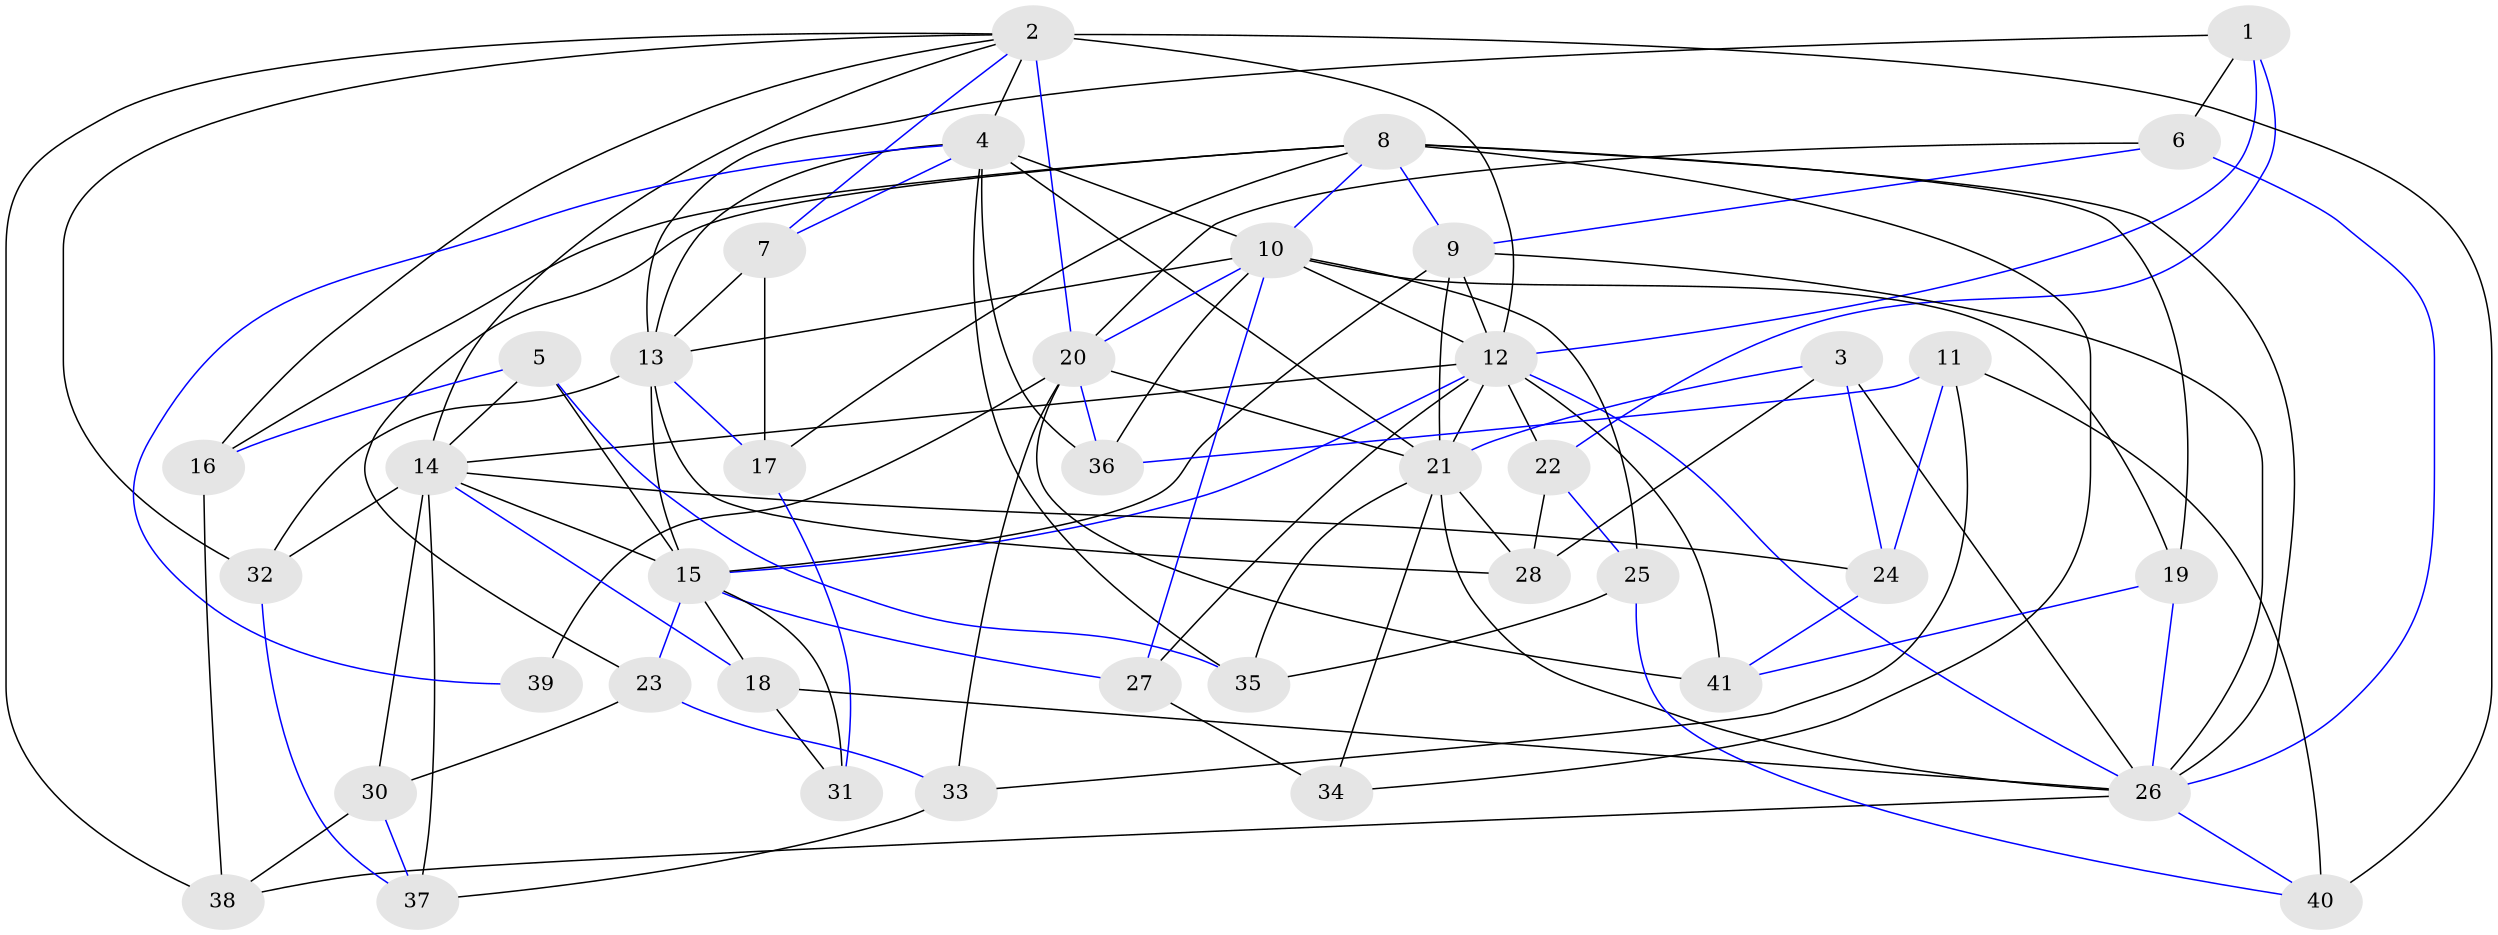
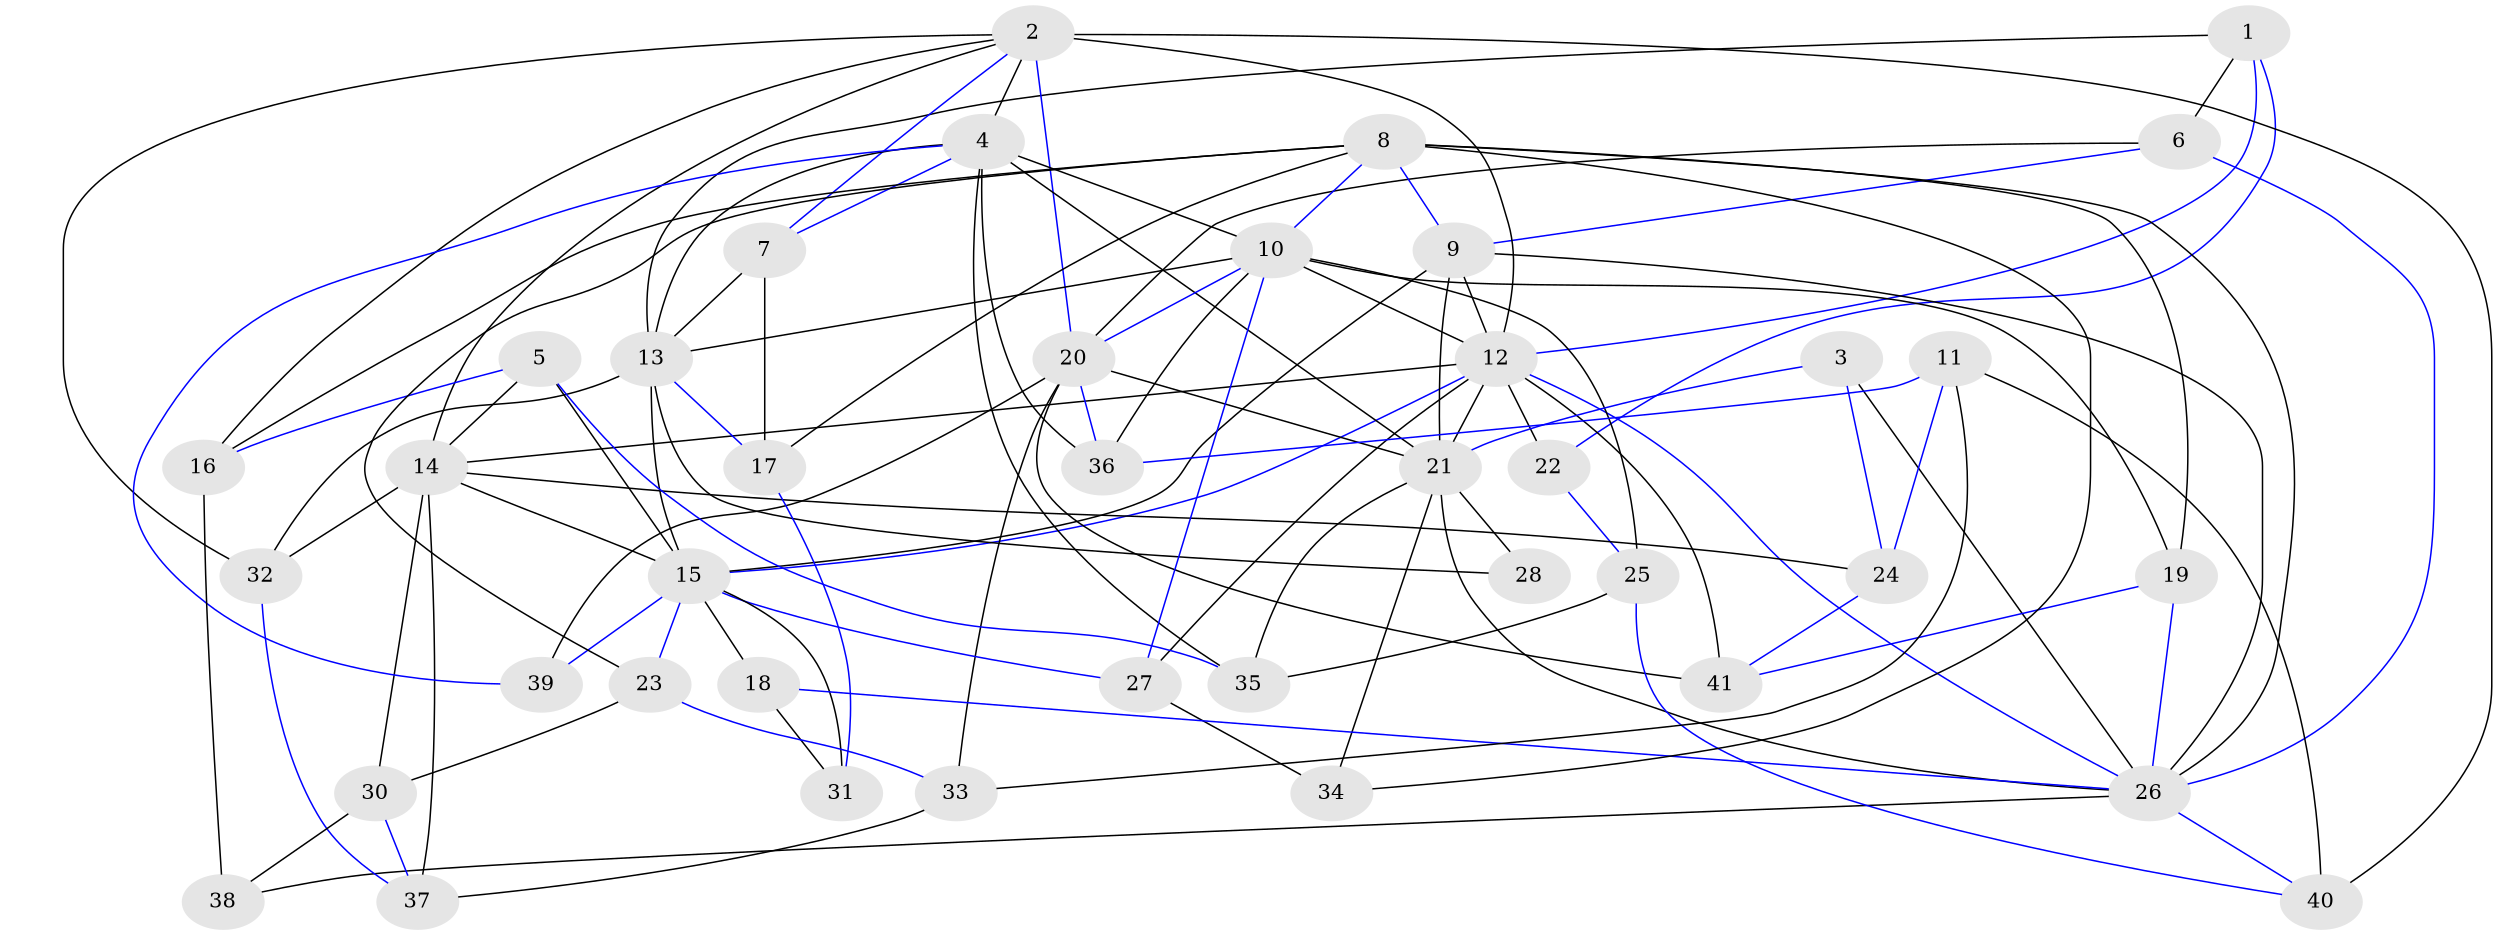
edge "2" -- "38": removed
edge "3" -- "28": removed
edge "22" -- "28": removed
edge "14" -- "18": removed
edge "15" -- "39": added
edge "18" -- "26": color black -> blue
